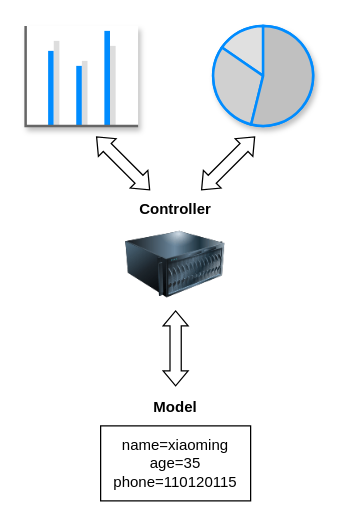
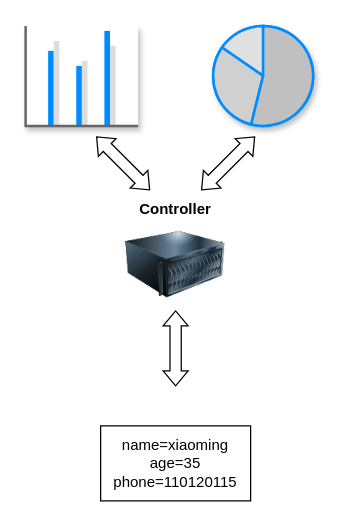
node "Model": removed
